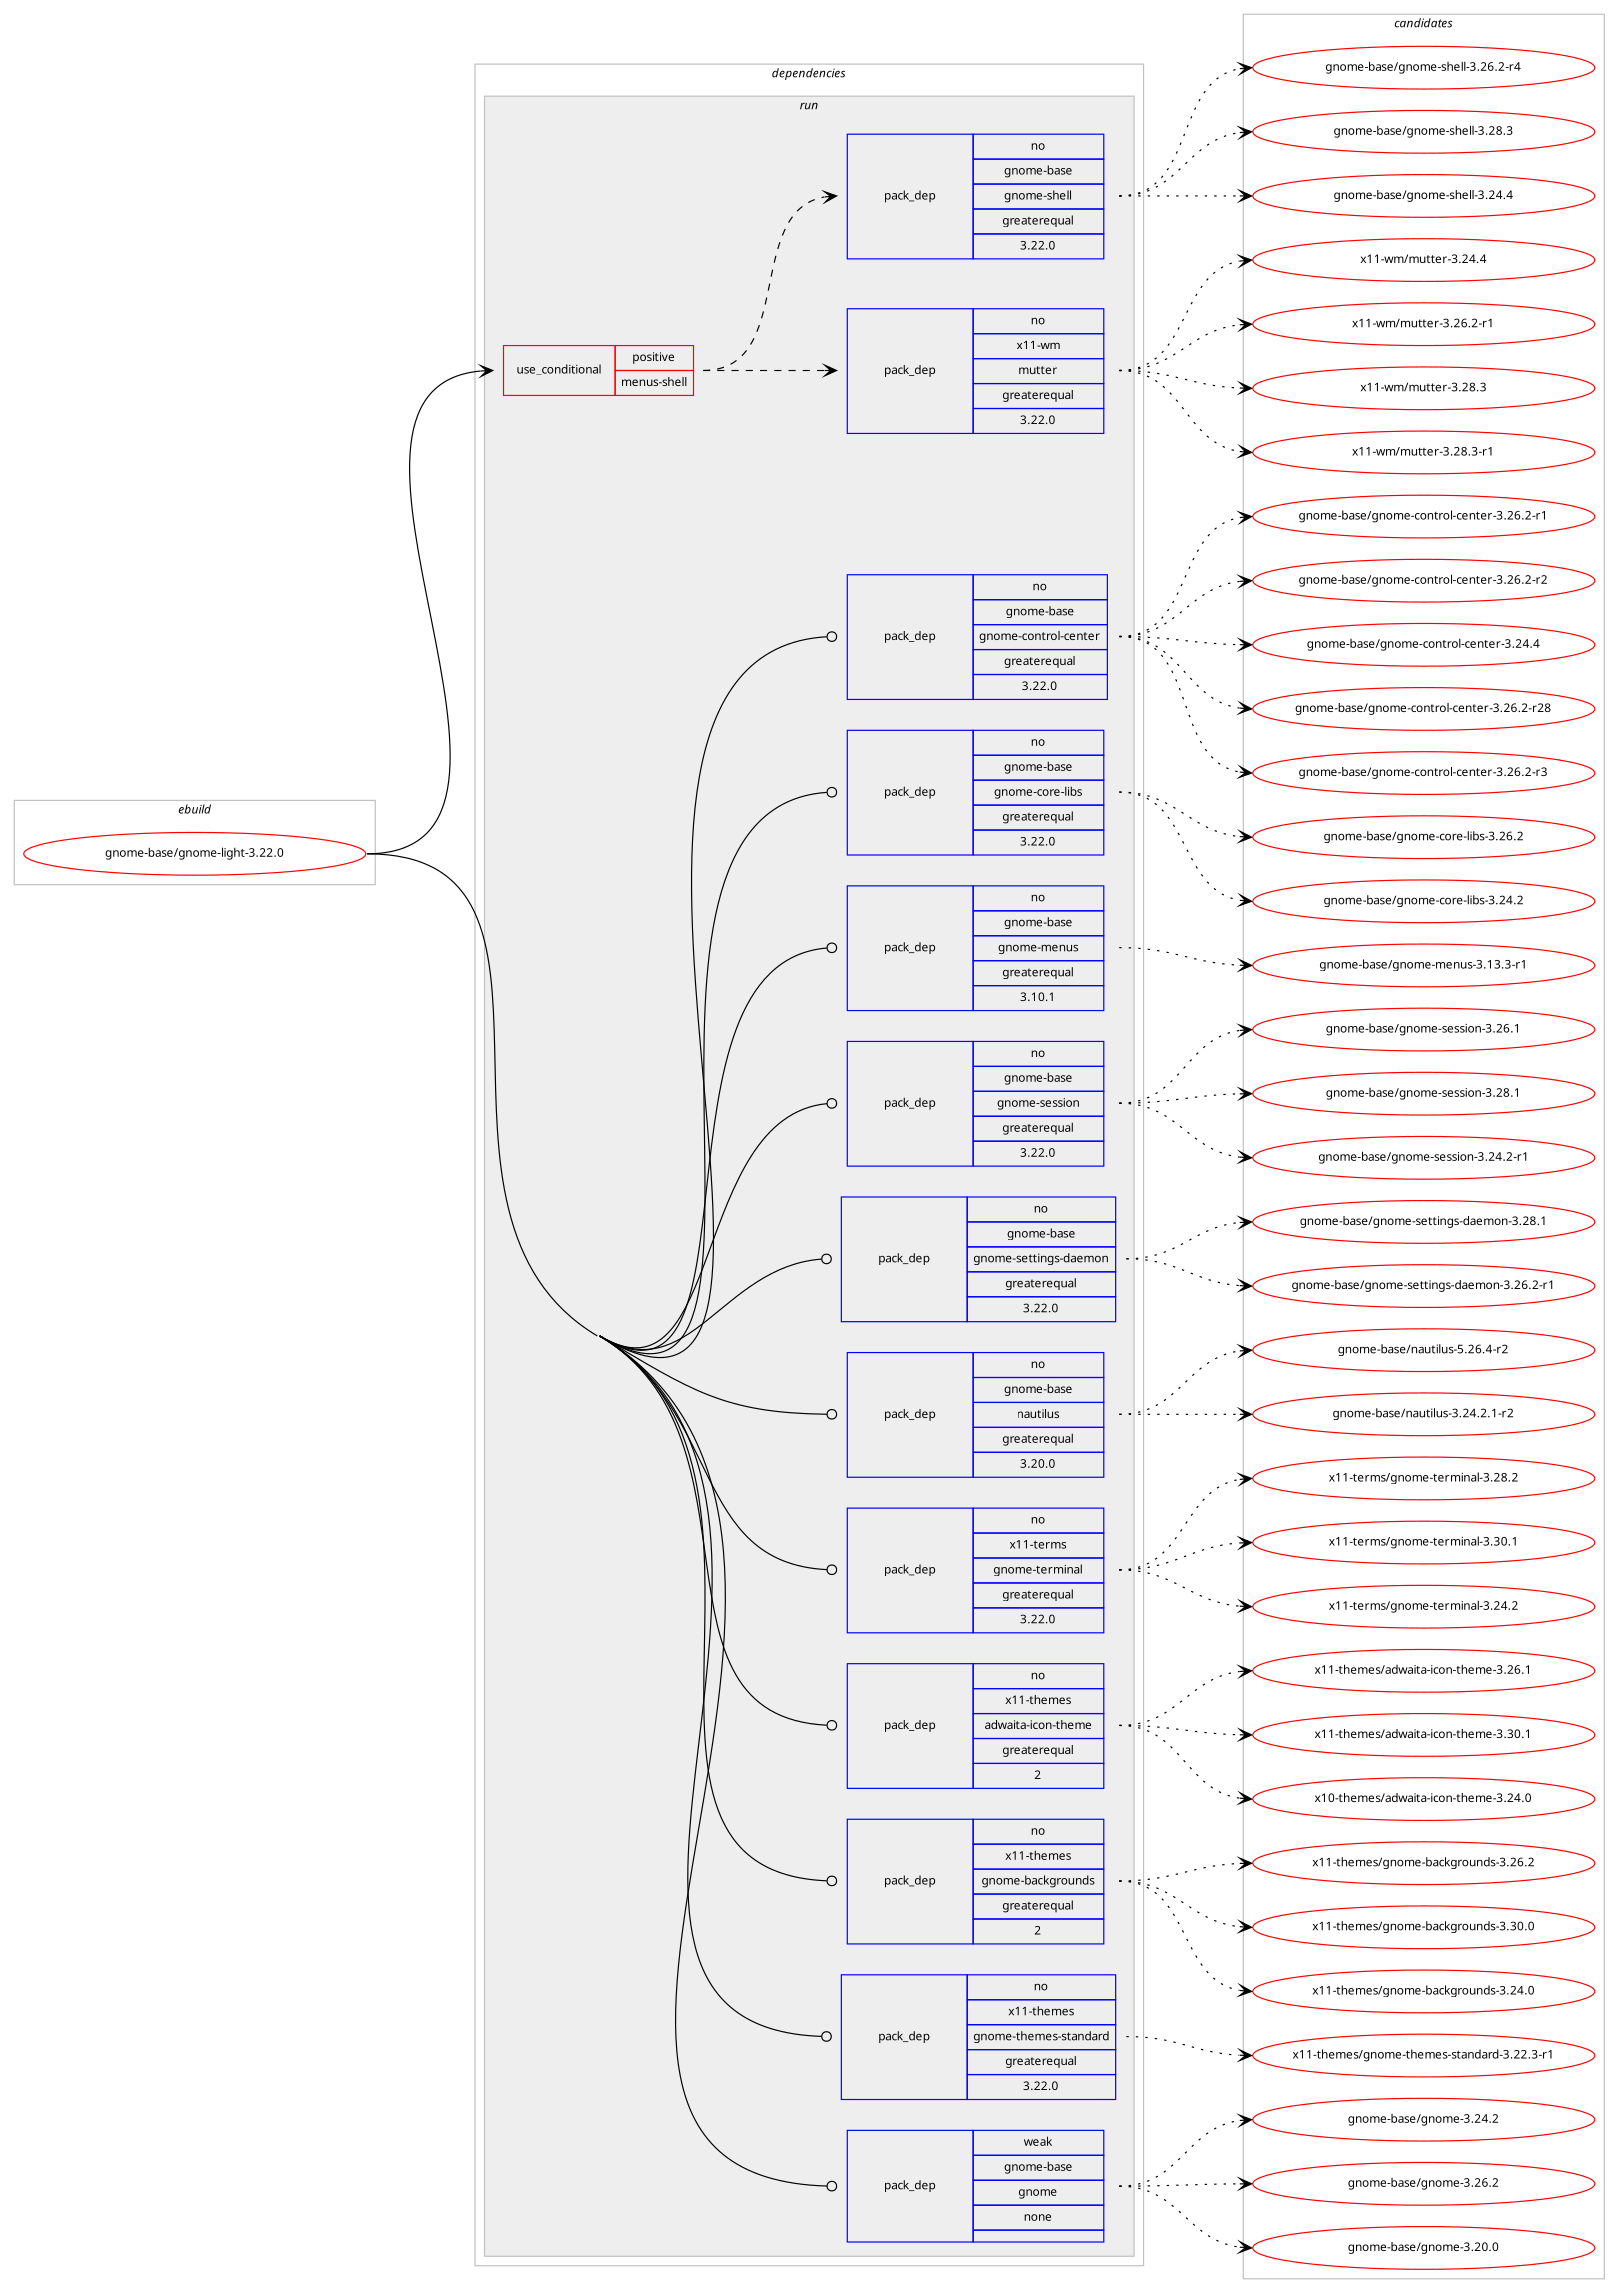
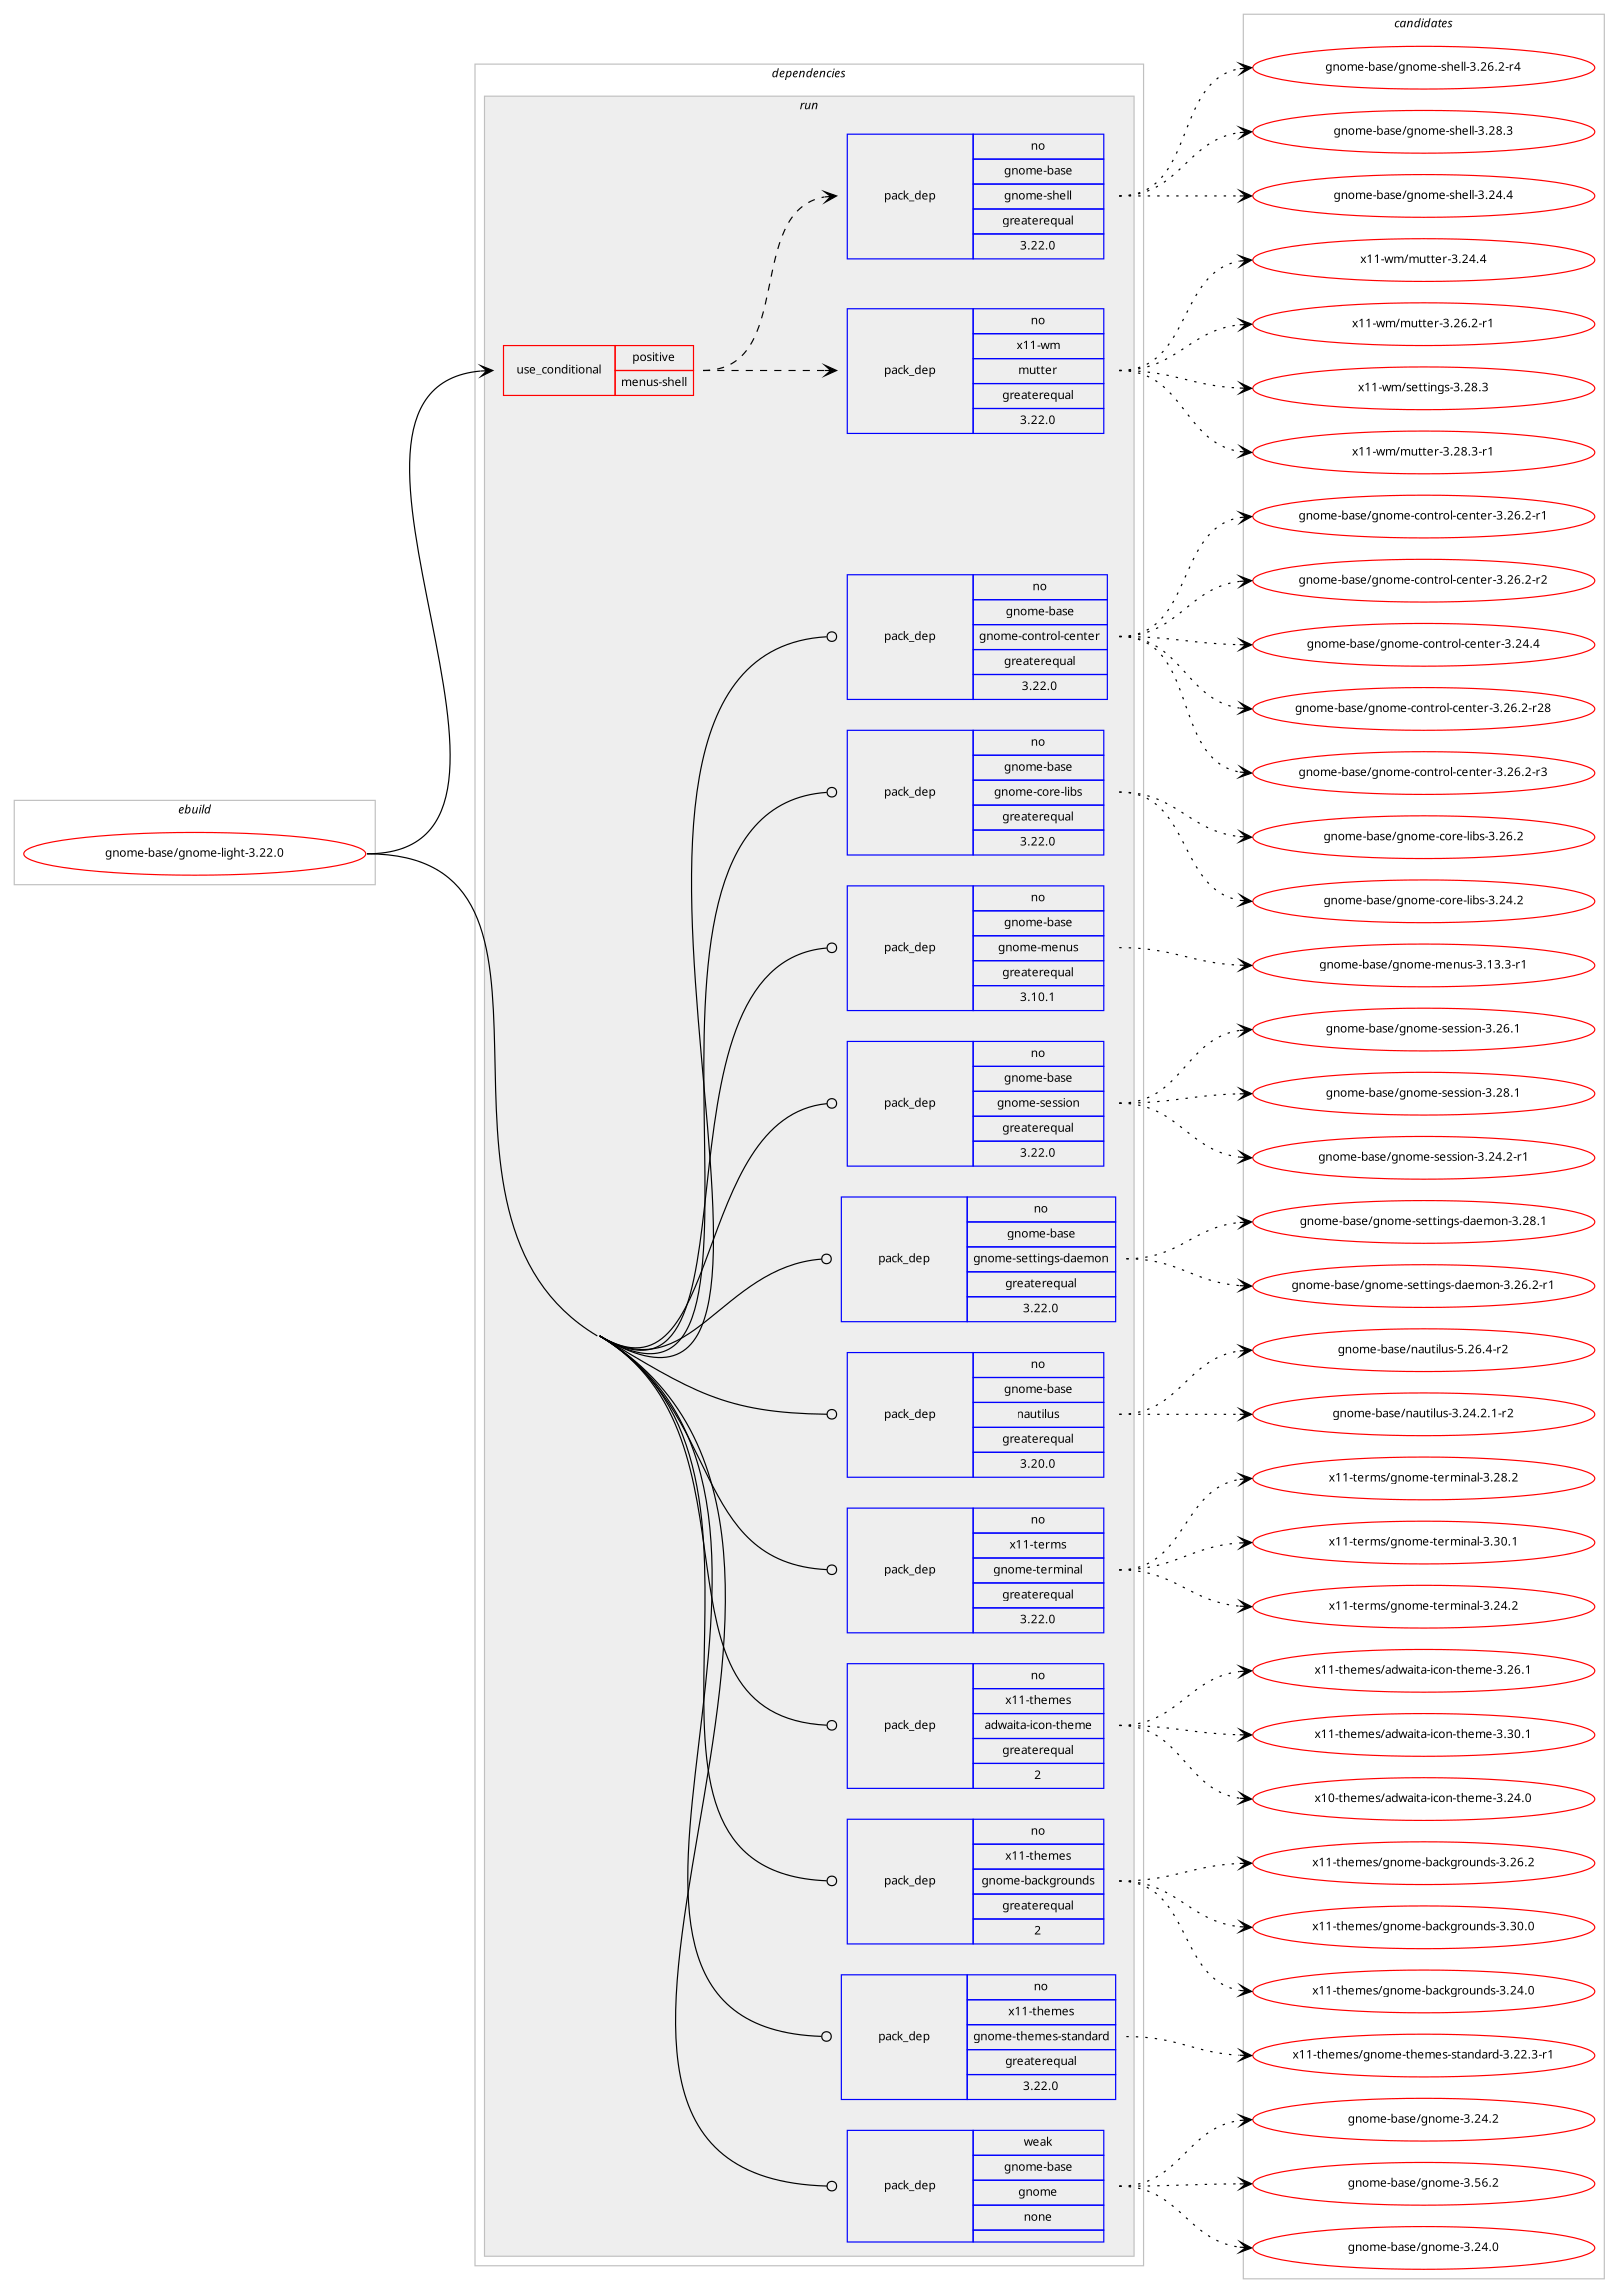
node "x11-wm/mutter-3.28.3": label "x11-wm/mutter-3.28.3" -> "x11-wm/settings-3.28.3"
node "gnome-base/gnome-3.26.2": label "gnome-base/gnome-3.26.2" -> "gnome-base/gnome-3.56.2"
node "gnome-base/gnome-3.20.0": label "gnome-base/gnome-3.20.0" -> "gnome-base/gnome-3.24.0"
